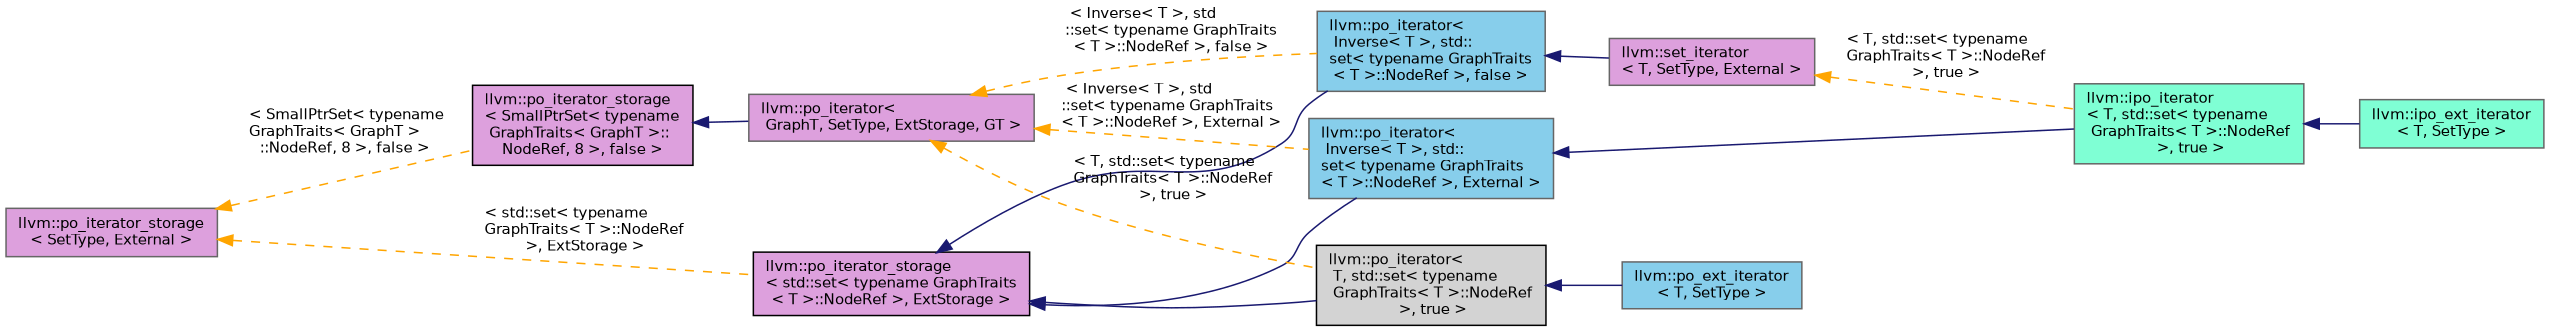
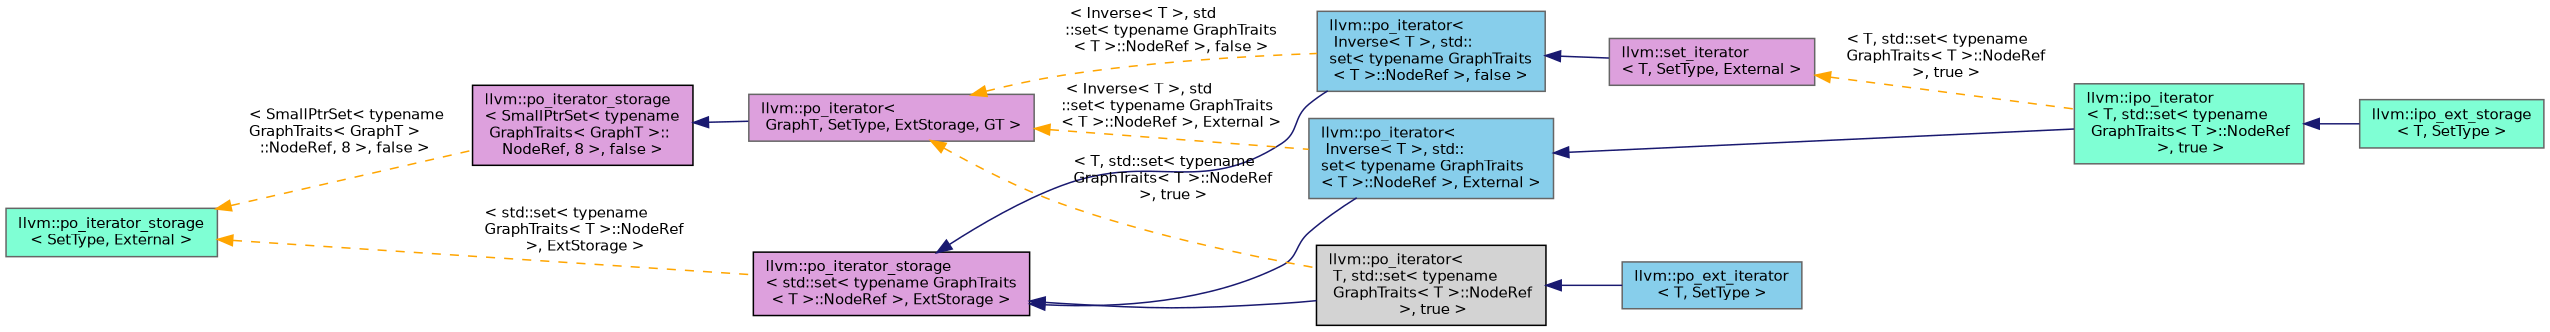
node "llvm::ipo_ext_iterator < T, SetType >": label "llvm::ipo_ext_iterator < T, SetType >" -> "llvm::ipo_ext_storage < T, SetType >"
node "llvm::po_iterator_storage < SetType, External >": fillcolor plum -> aquamarine
